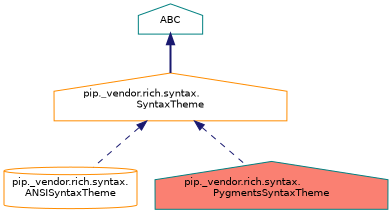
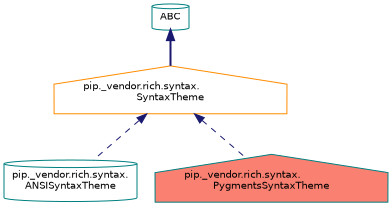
node "ABC": shape house -> cylinder
node "pip._vendor.rich.syntax. ANSISyntaxTheme": color darkorange -> teal
